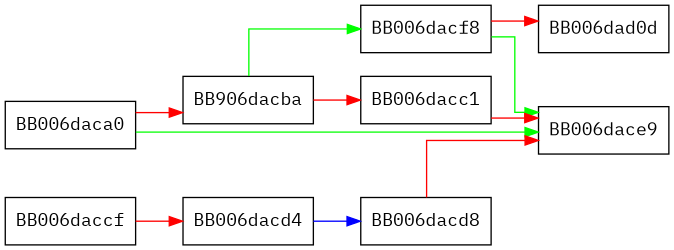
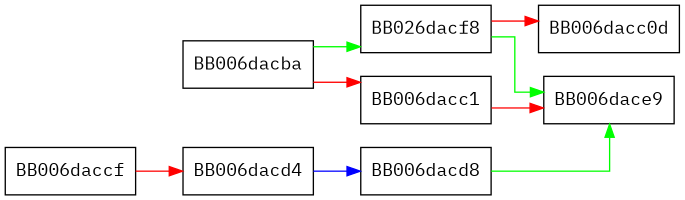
node "BB006dacf8": label "BB006dacf8" -> "BB026dacf8"
node "BB006dad0d": label "BB006dad0d" -> "BB006dacc0d"
node "BB906dacba": label "BB906dacba" -> "BB006dacba"
node "BB006daca0": removed
edge "BB006dacd8" -> "BB006dace9": color red -> green
